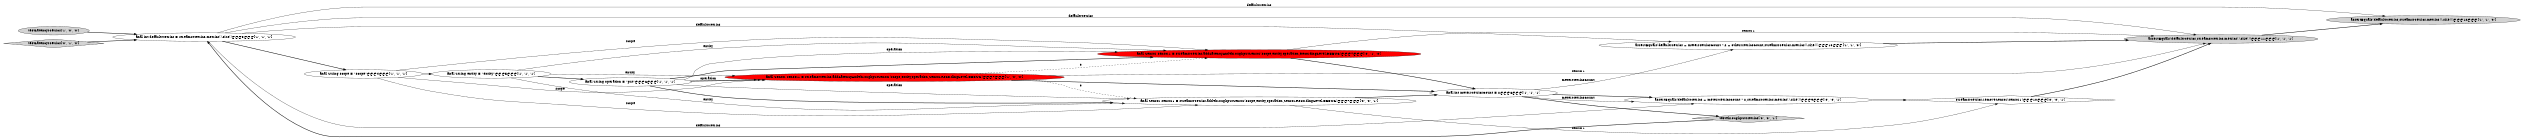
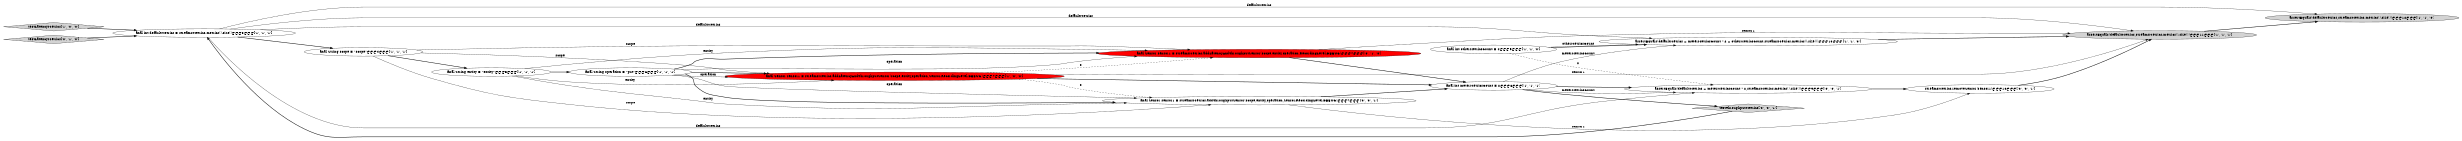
node "testLatencyMetrics['1', '0', '0']": shape ellipse -> diamond
node "final int otherMetricsCount = 4@@@9@@@['1', '1', '0']": added
node "streamsMetrics.removeSensor(sensor1)@@@10@@@['0', '0', '1']": shape diamond -> ellipse
